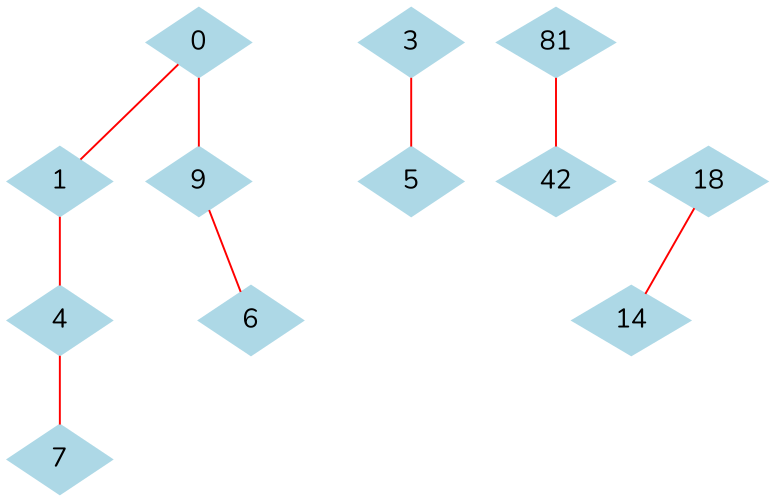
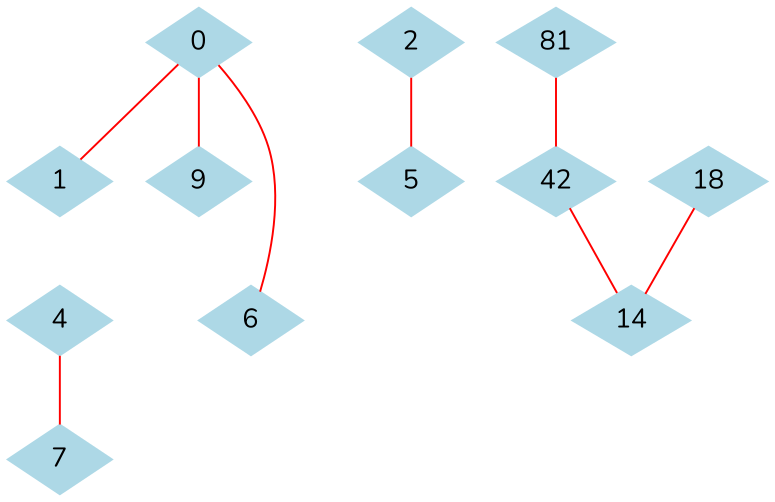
node "3": label "3" -> "2"
edge "1" -- "4": removed
edge "9" -- "6": now "0" -- "6"
edge "42" -- "14": added
